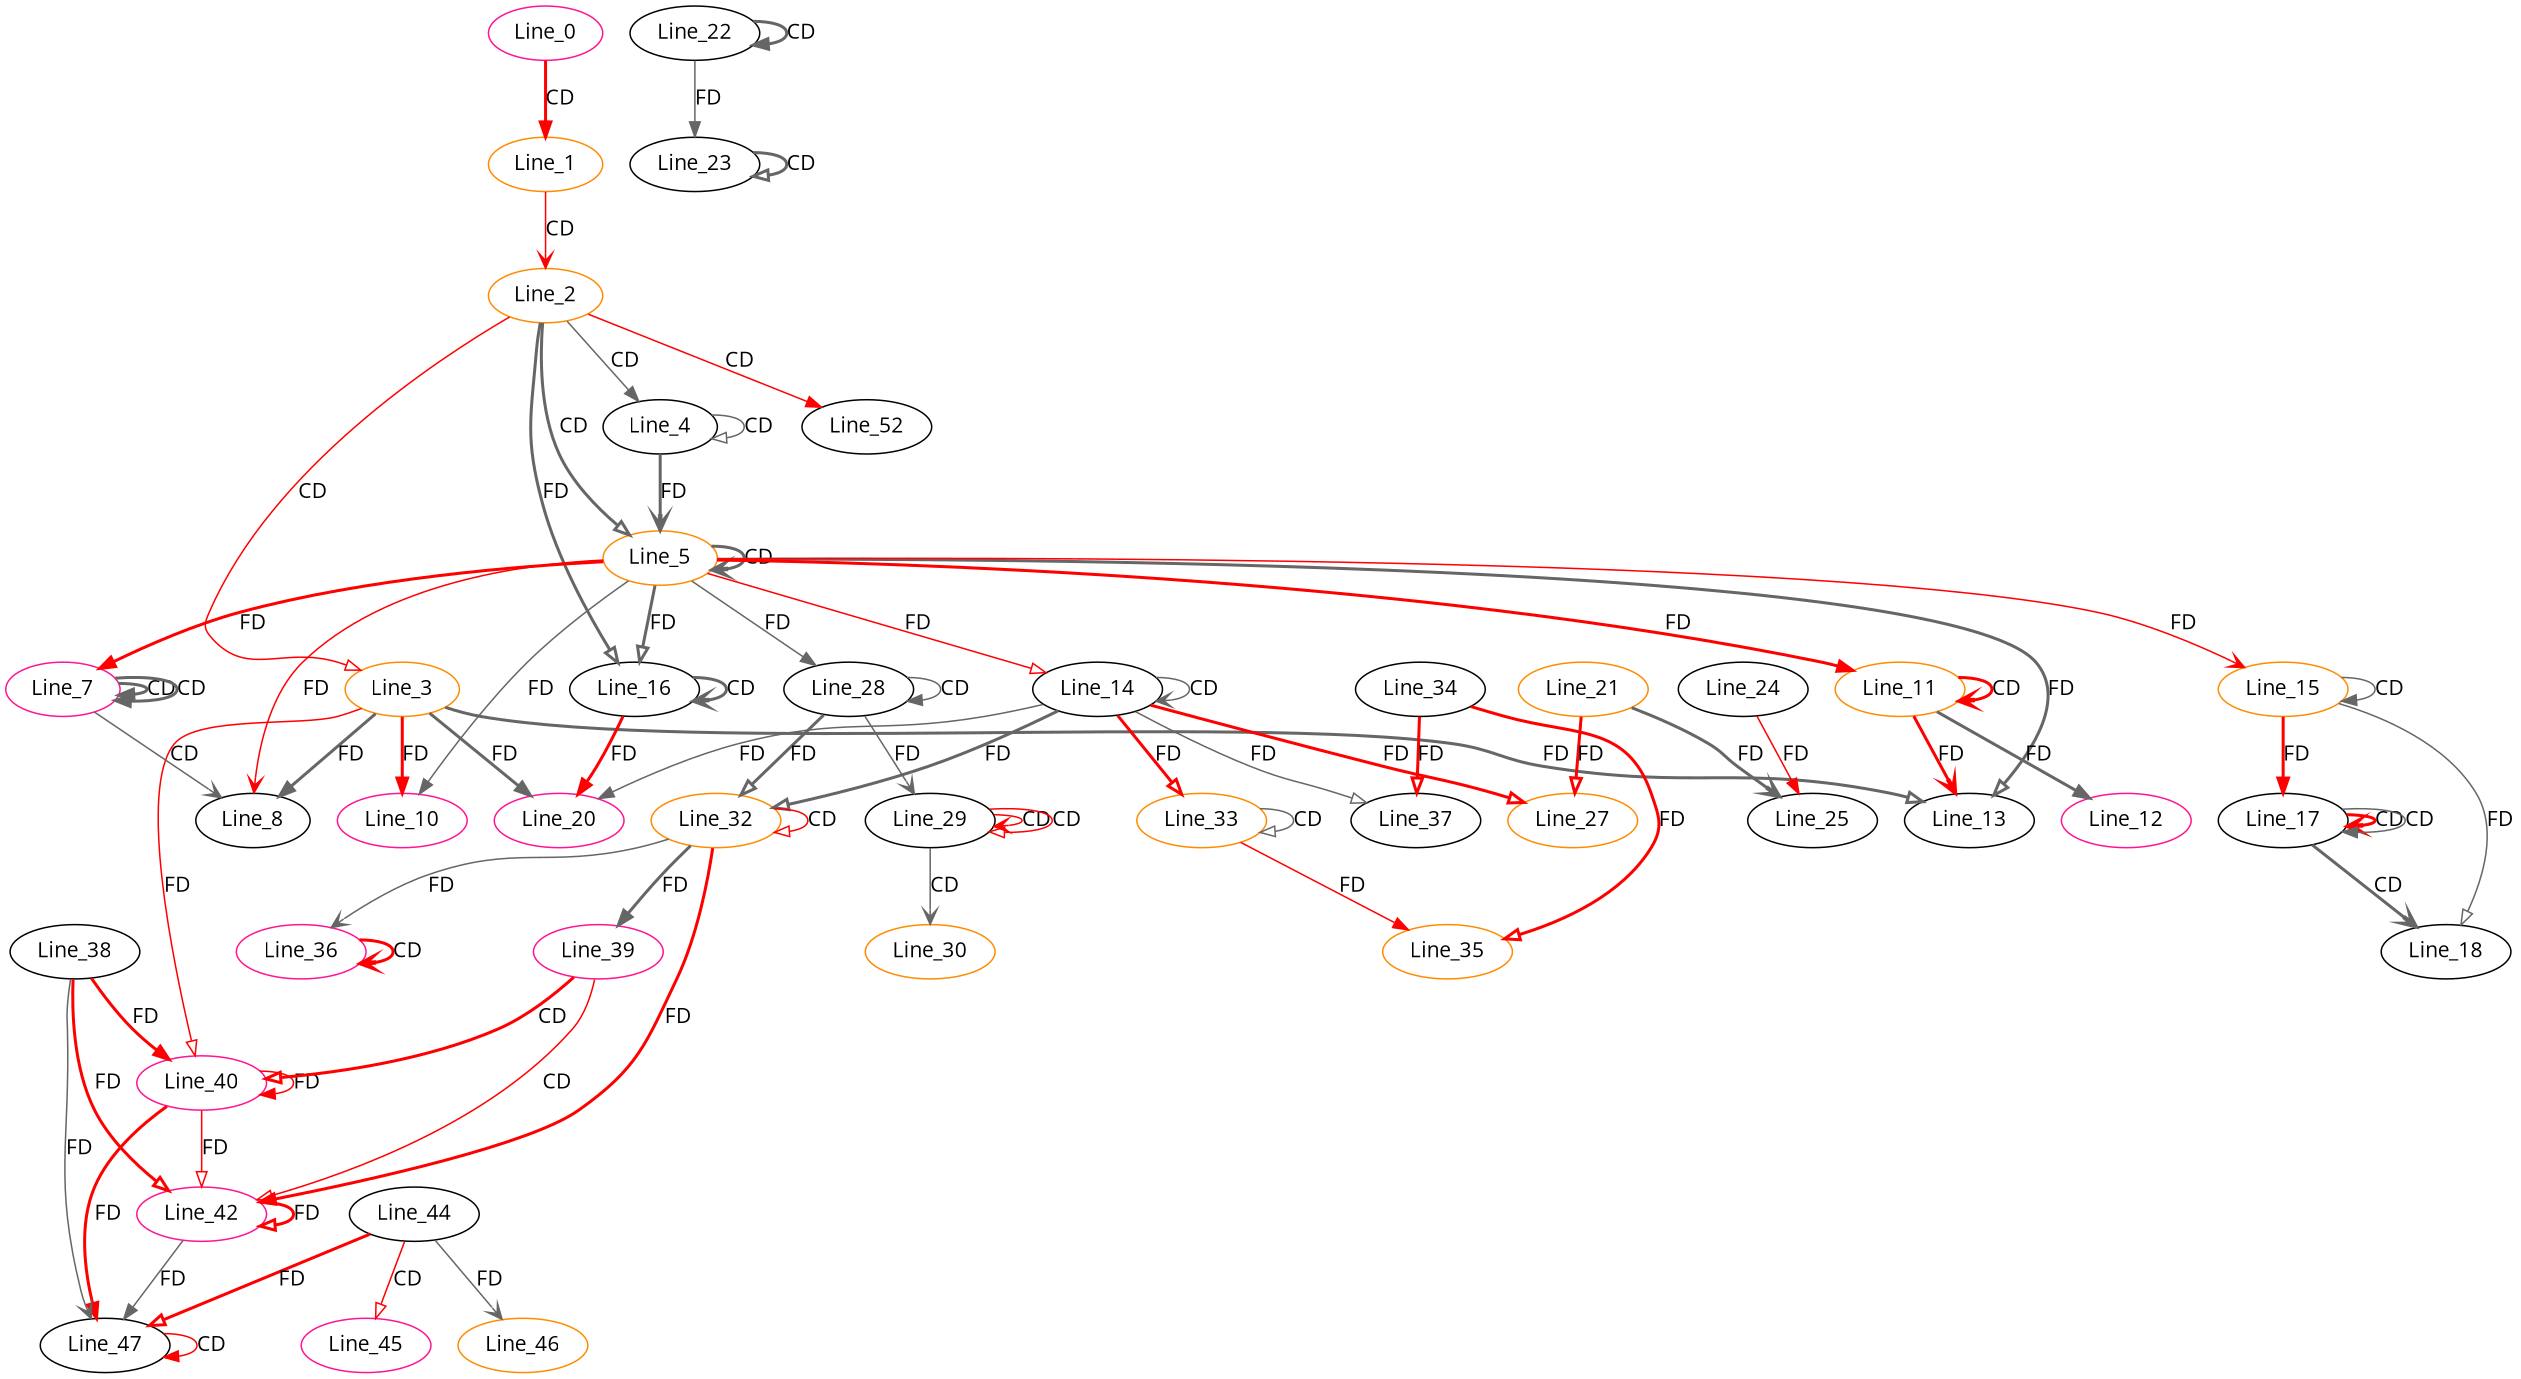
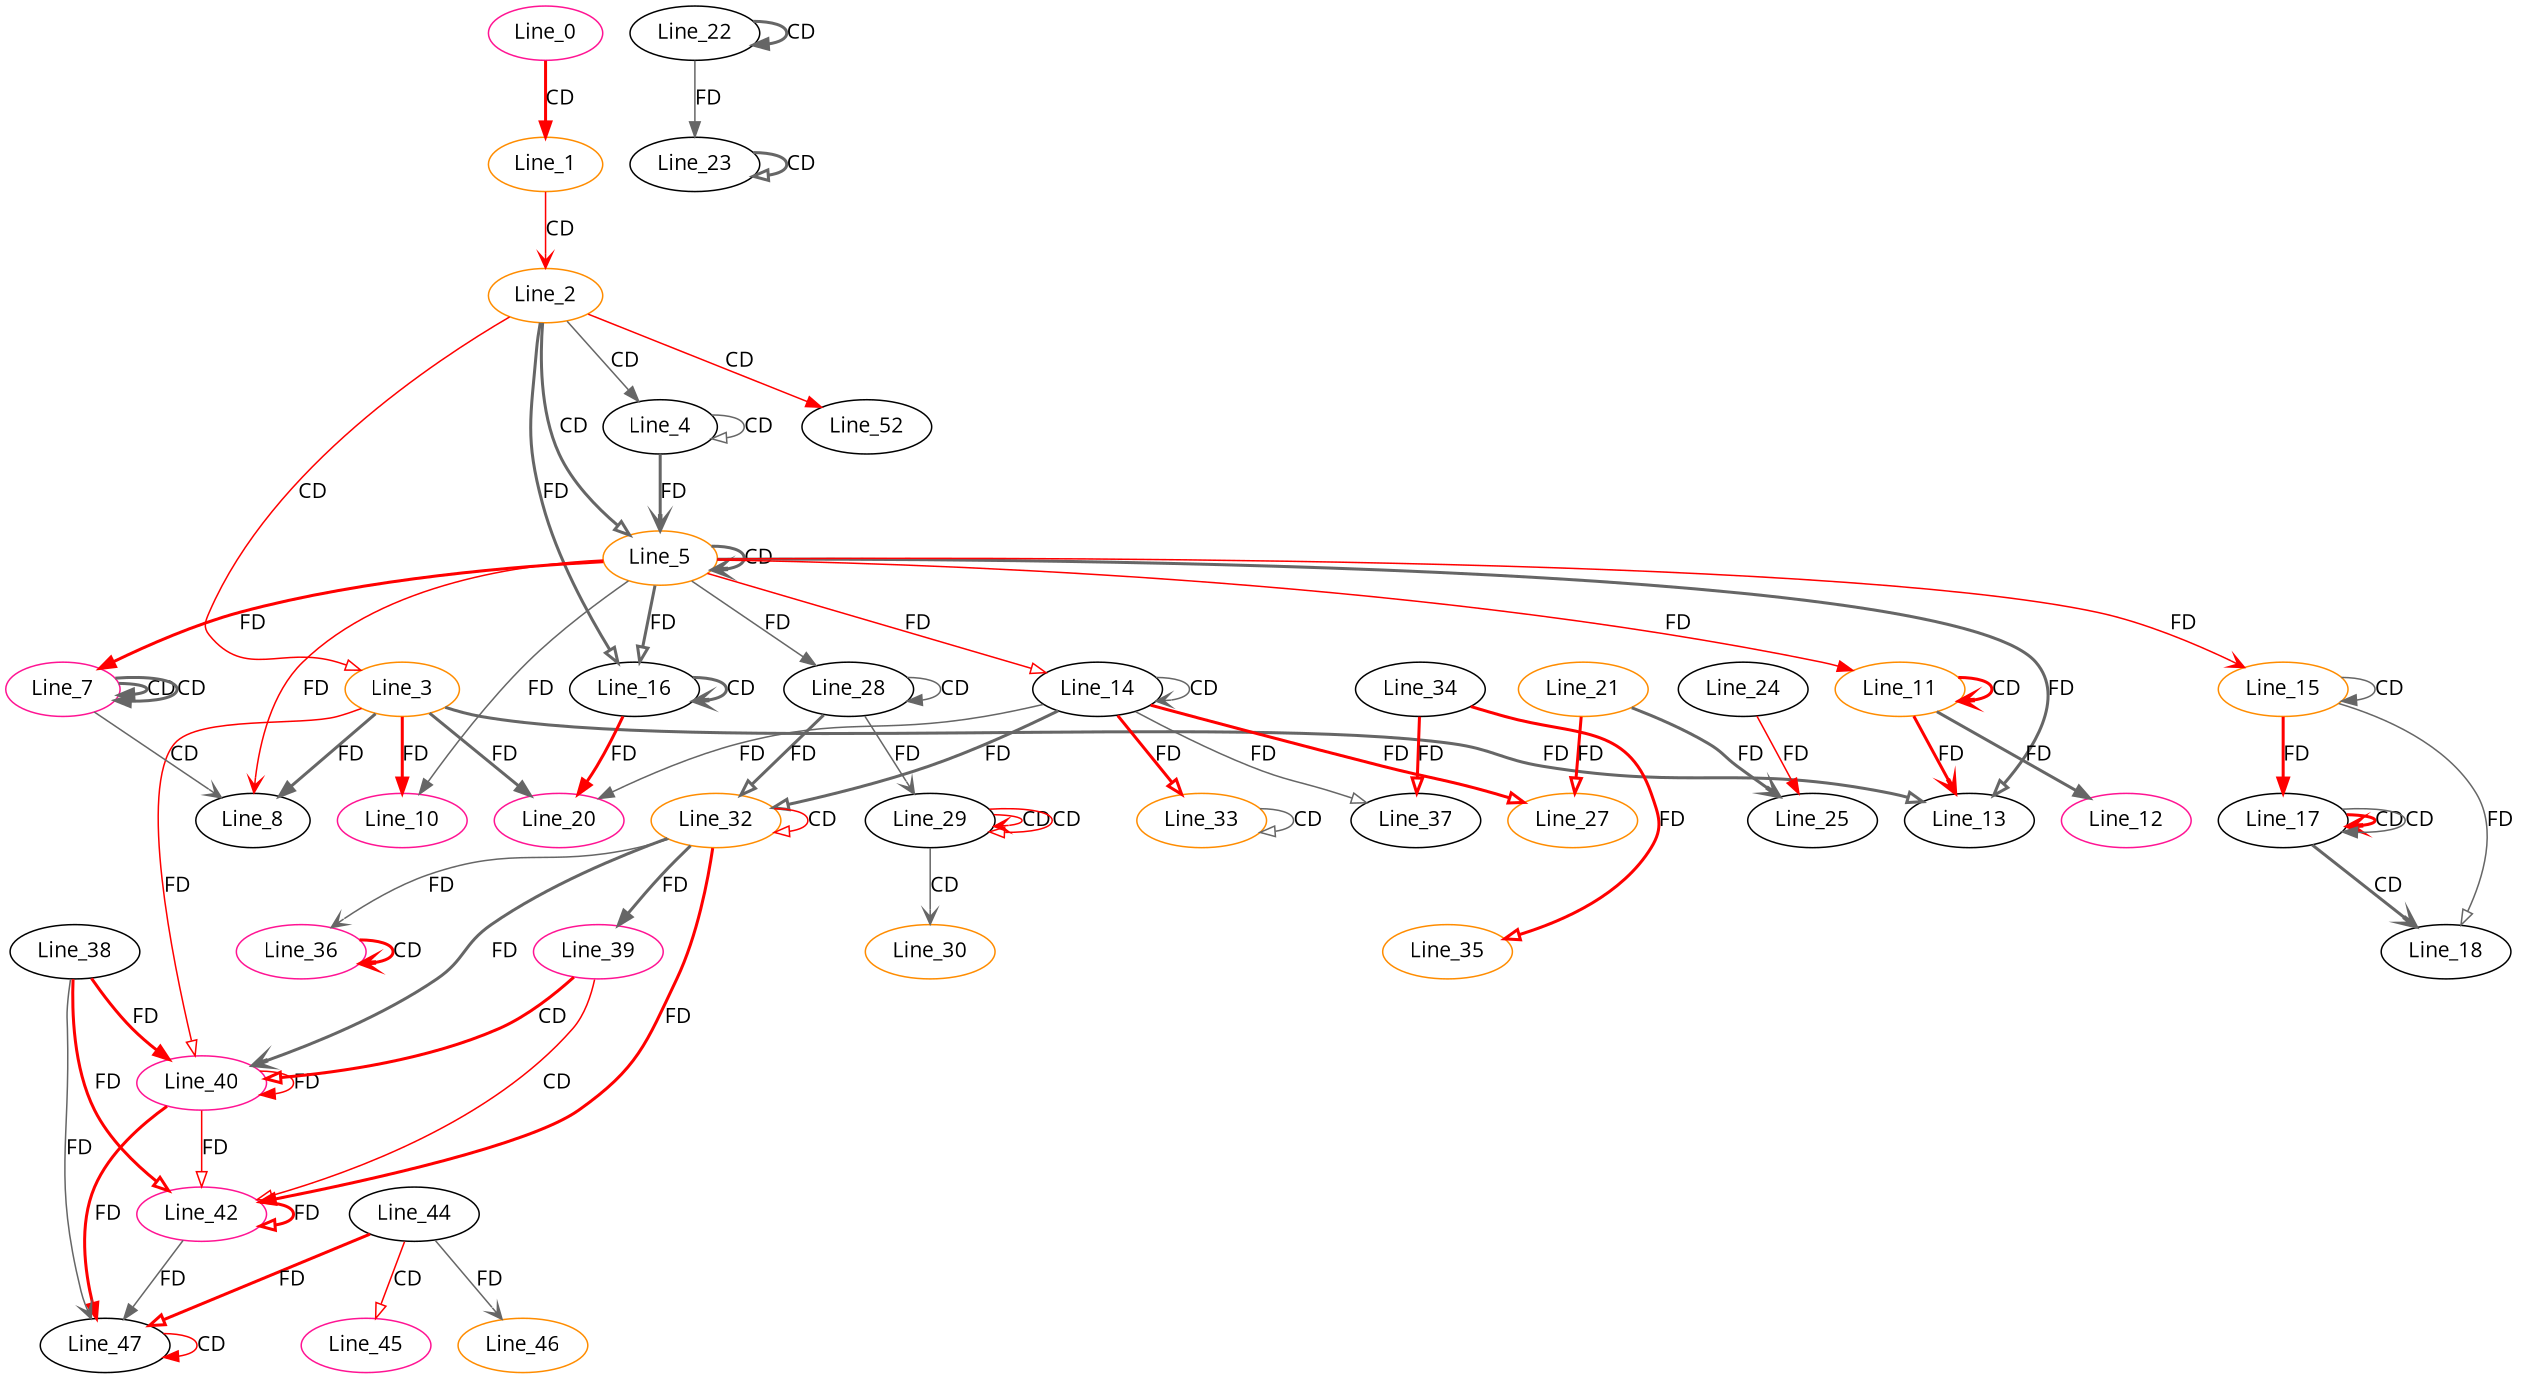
edge "Line_5" -> "Line_11": style bold -> solid
edge "Line_33" -> "Line_35": removed, label "FD"
edge "Line_32" -> "Line_40": added, label "FD"
